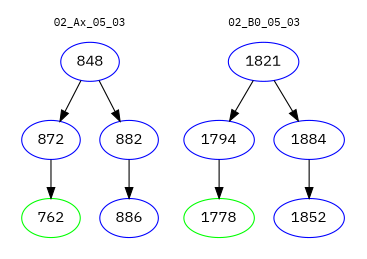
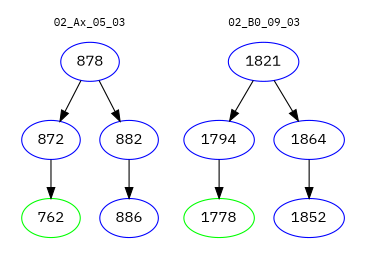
cluster "02_B0_05_03": label "02_B0_05_03" -> "02_B0_09_03"
node "848": label "848" -> "878"
node "1884": label "1884" -> "1864"
